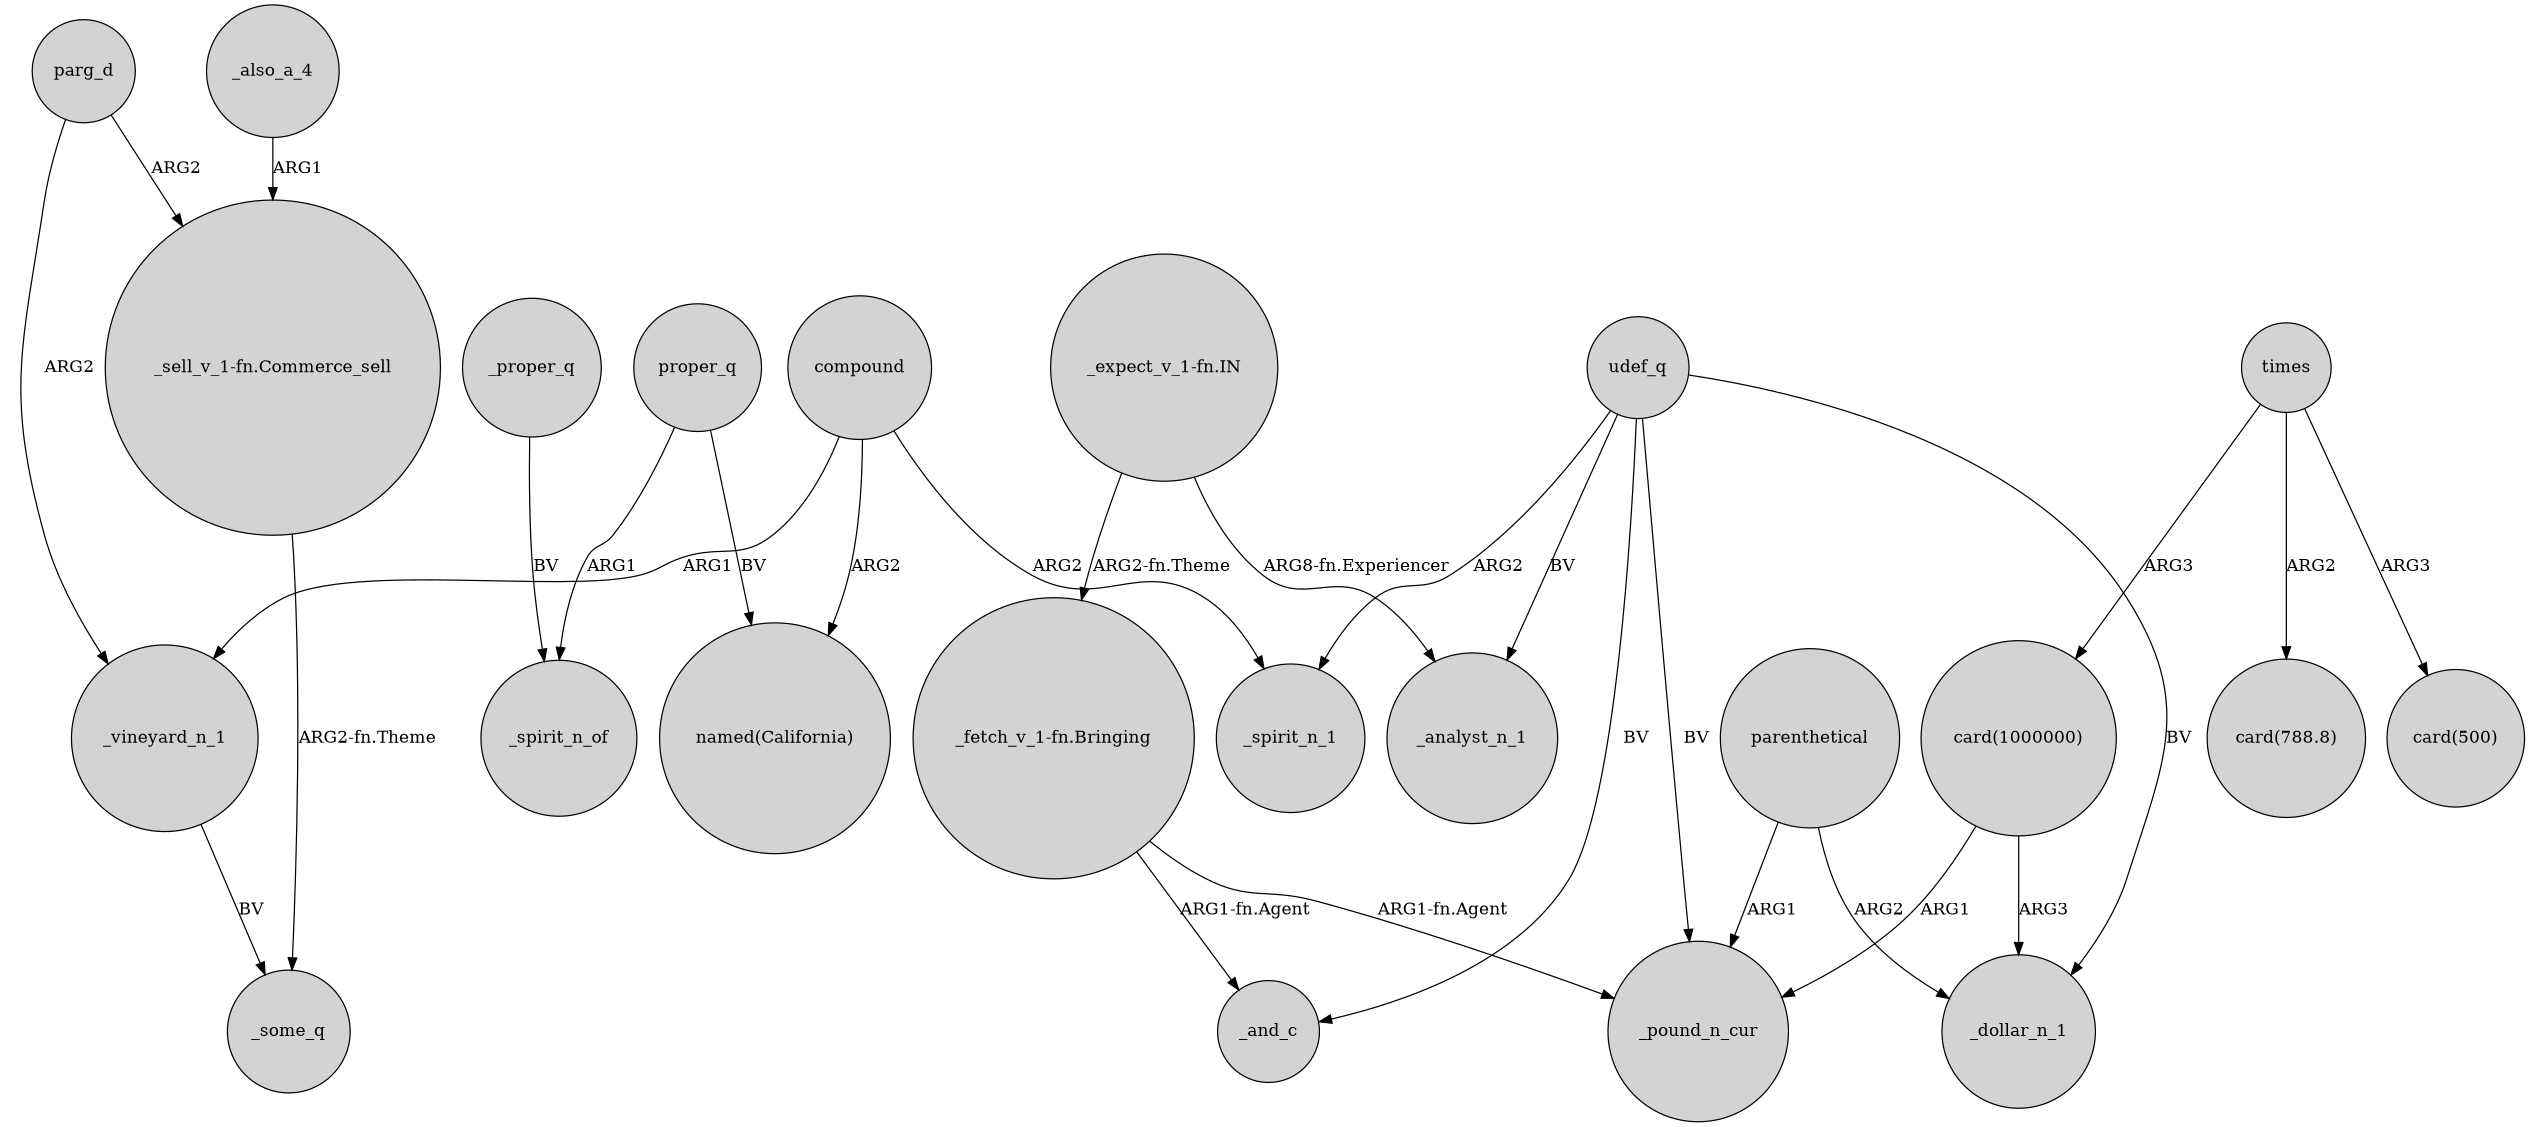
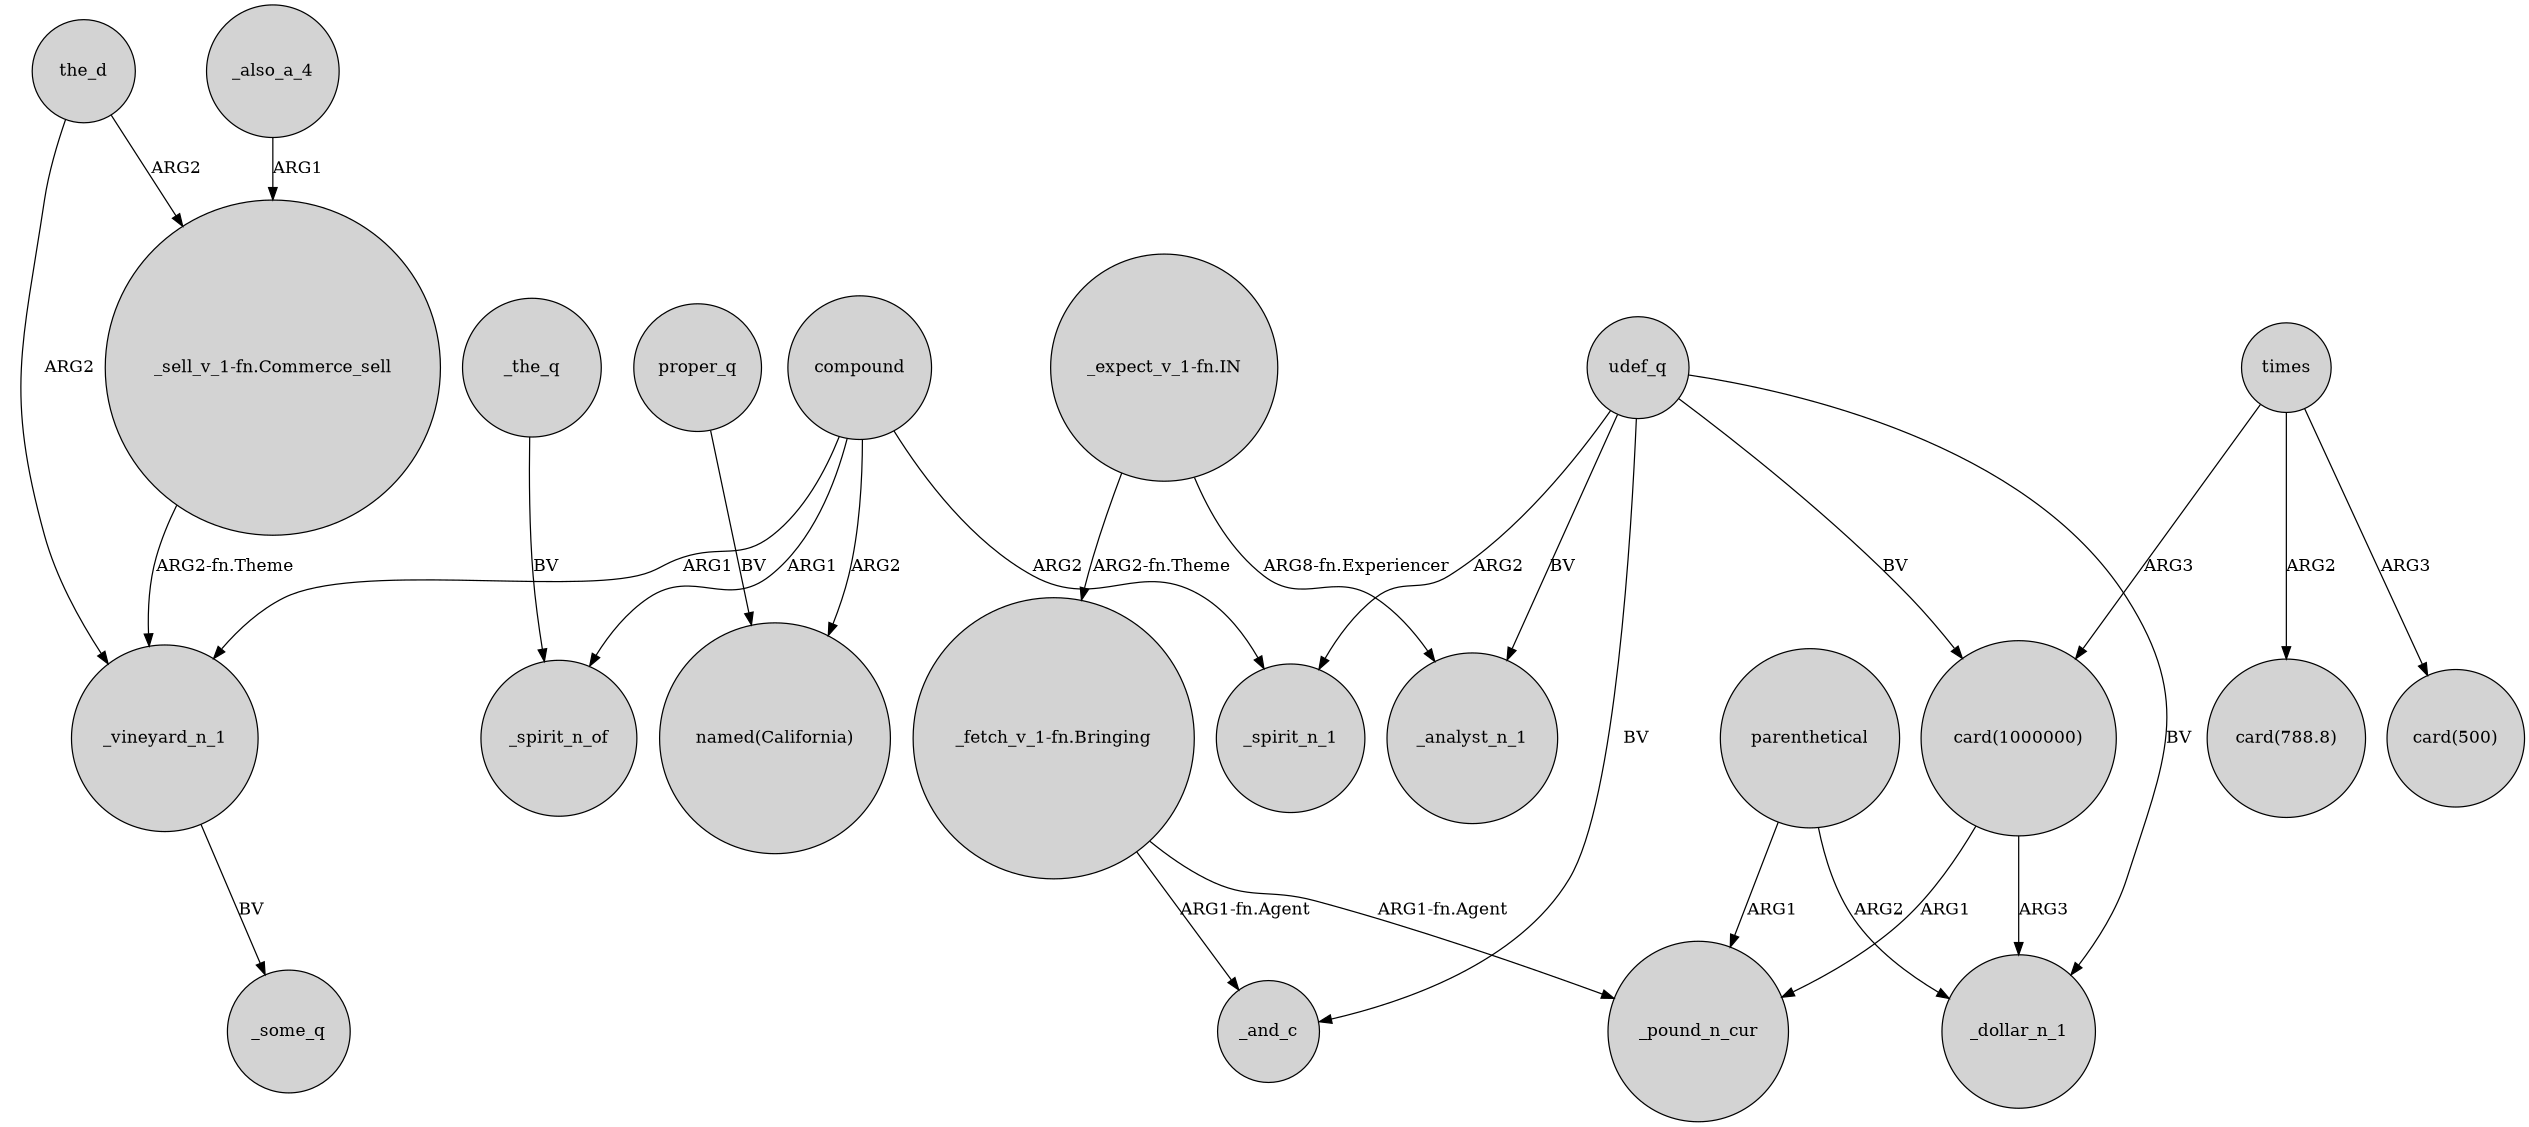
node "parg_d": label "parg_d" -> "the_d"
node "_proper_q": label "_proper_q" -> "_the_q"
edge "proper_q" -> "_spirit_n_of": now "compound" -> "_spirit_n_of"
edge "udef_q" -> "_pound_n_cur": now "udef_q" -> "card(1000000)"
edge "_sell_v_1-fn.Commerce_sell" -> "_some_q": now "_sell_v_1-fn.Commerce_sell" -> "_vineyard_n_1"
